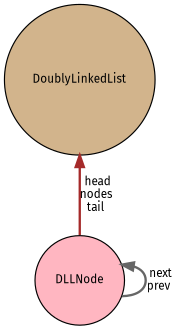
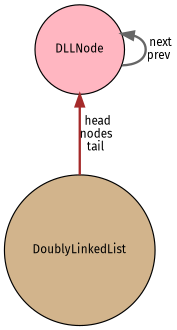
edge "DLLNode" -> "DoublyLinkedList": reversed
